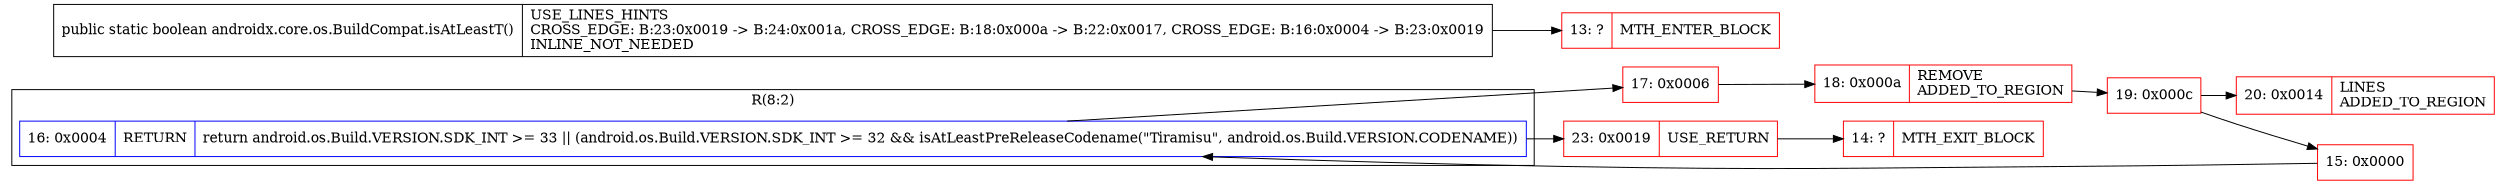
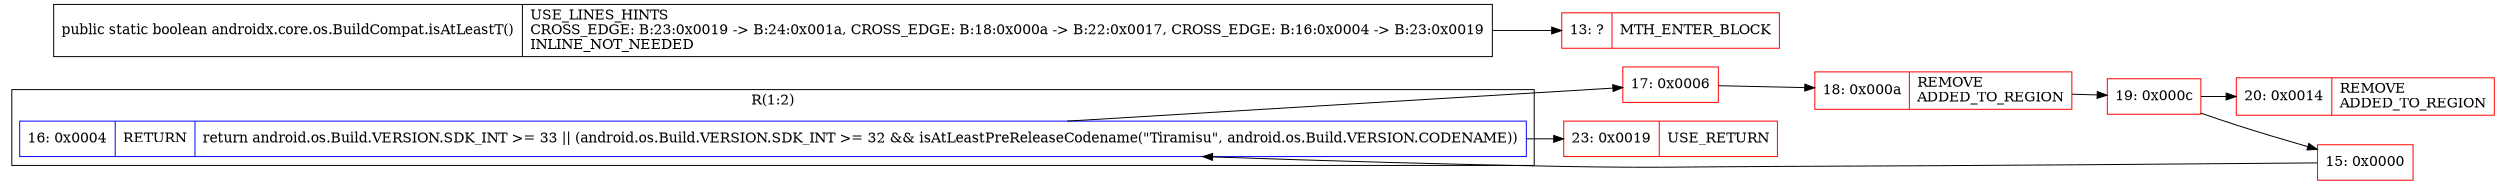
node "20: 0x0014": text "LINES" -> "REMOVE"
cluster "R(8:2)": label "R(8:2)" -> "R(1:2)"
node "14: ?": removed
